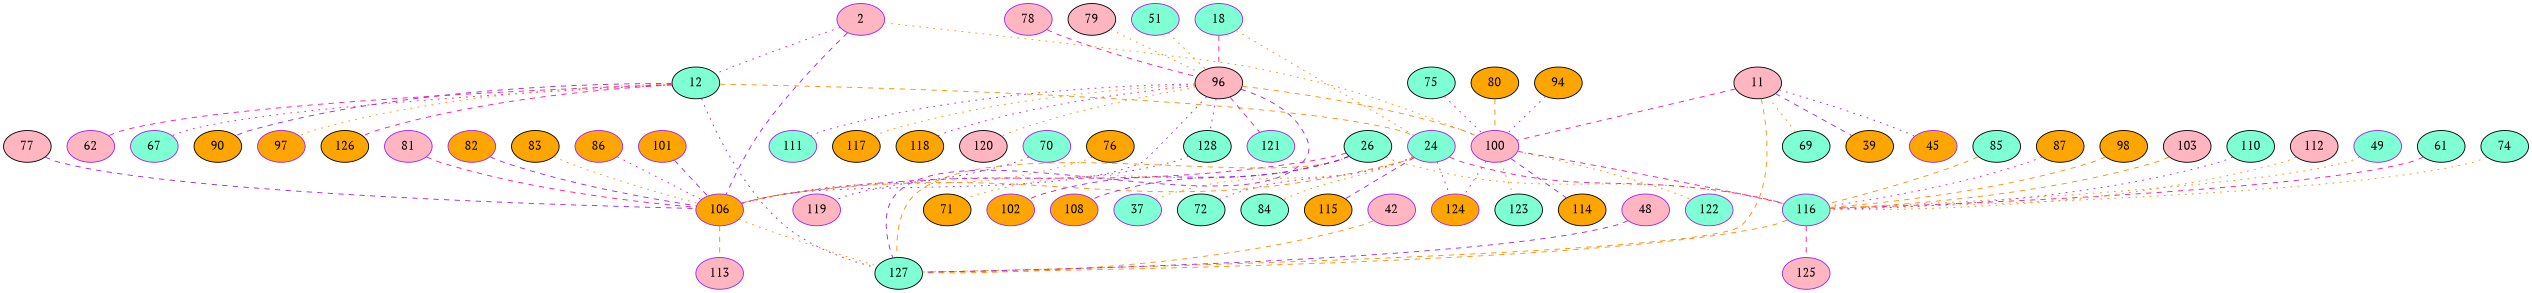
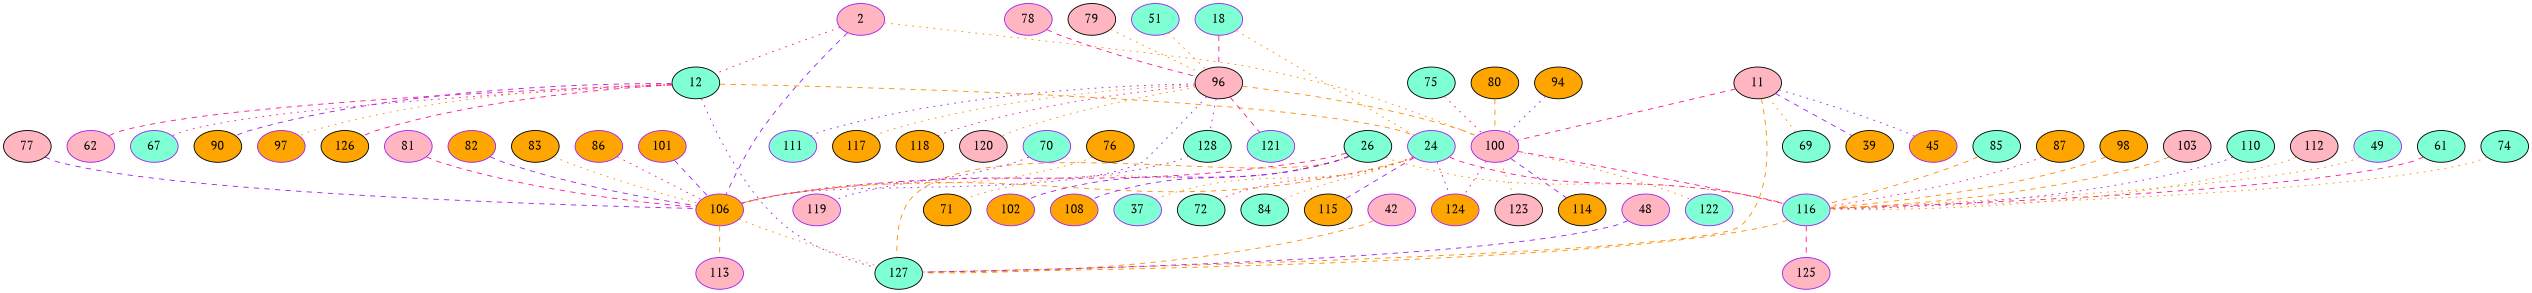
edge "96" -- "127": removed
node "123": fillcolor aquamarine -> lightpink
